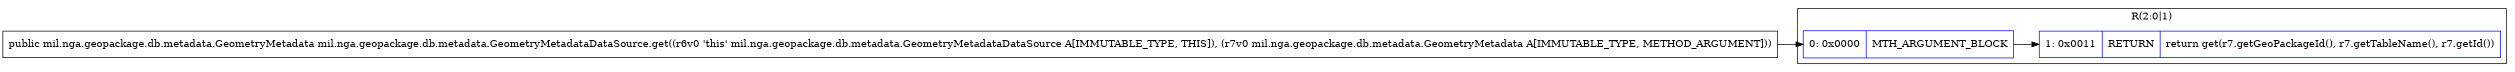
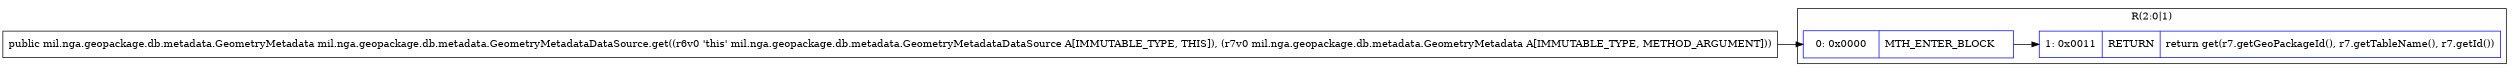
node "0: 0x0000": text "MTH_ARGUMENT_BLOCK" -> "MTH_ENTER_BLOCK"
